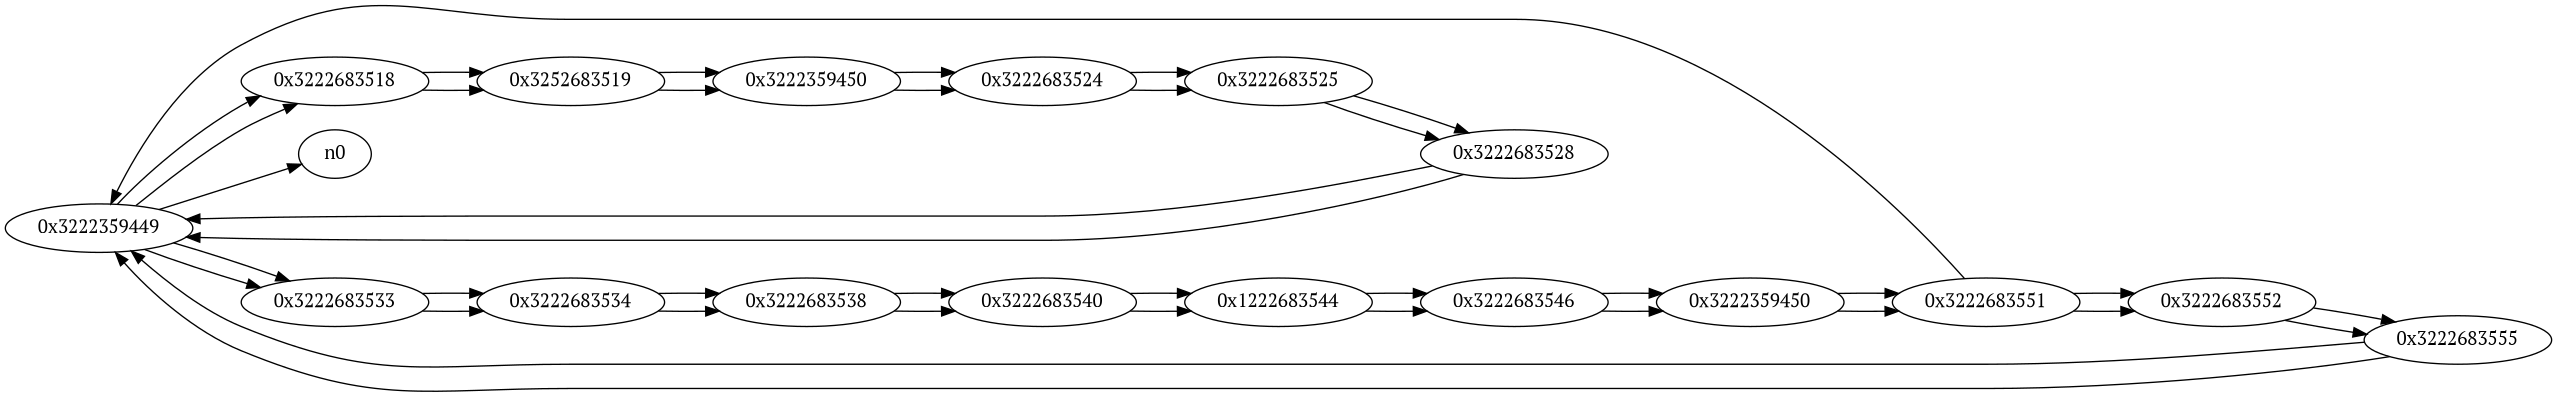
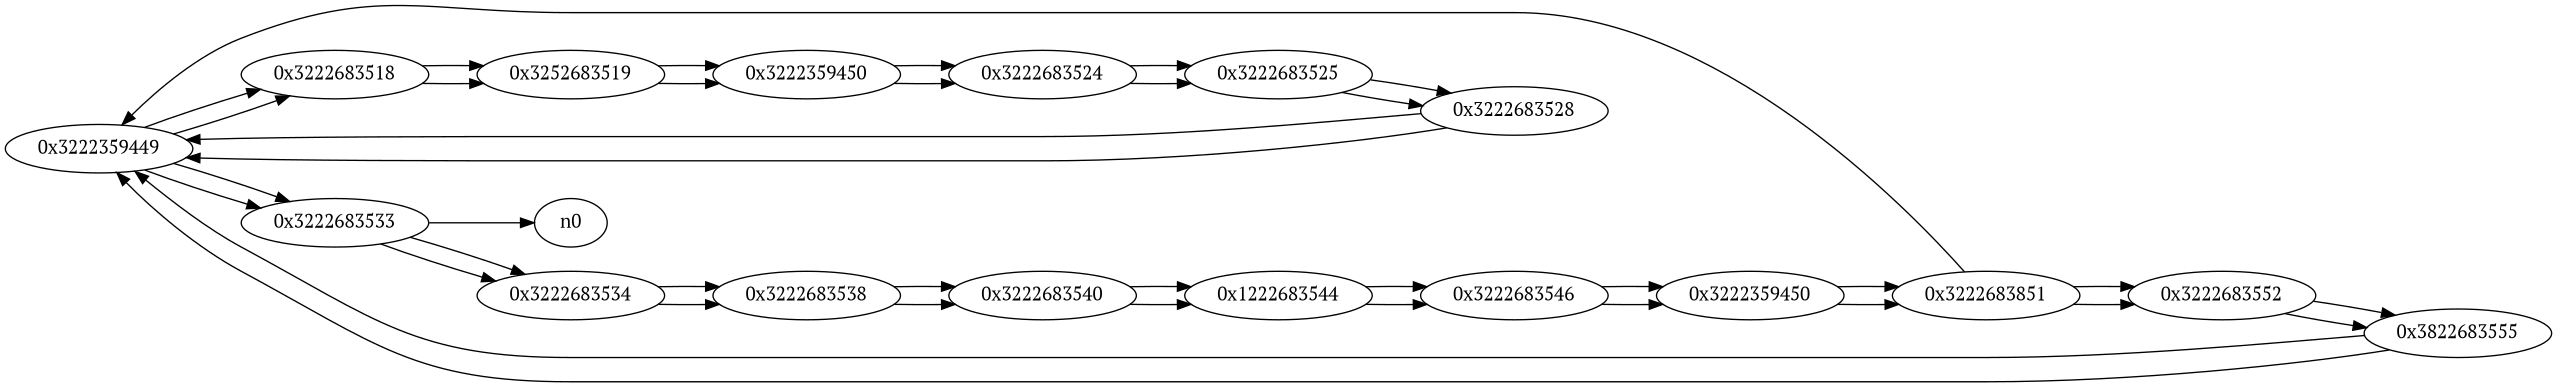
edge "0x3222359449" -> "n0": now "0x3222683533" -> "n0"
node "0x3222683551": label "0x3222683551" -> "0x3222683851"
node "0x3222683555": label "0x3222683555" -> "0x3822683555"
